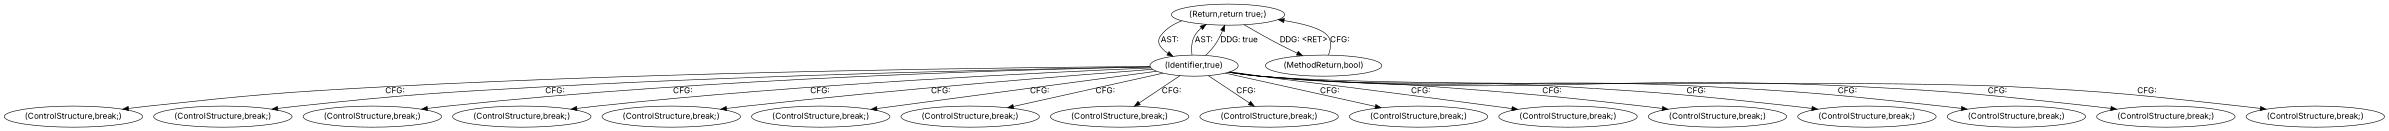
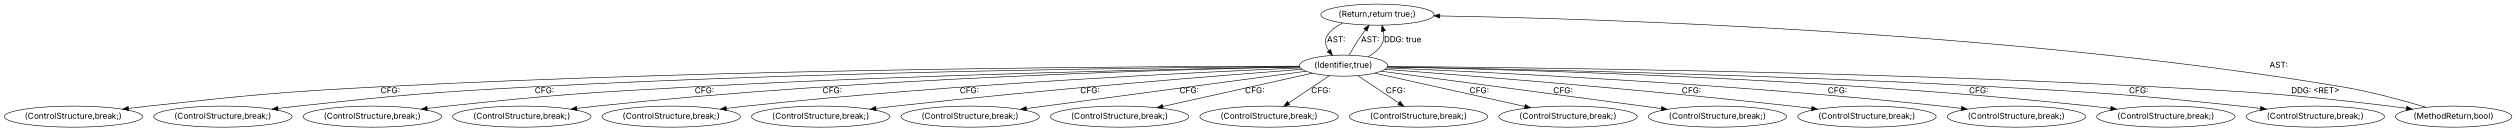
edge "(Return,return true;)" -> "(MethodReturn,bool)": now "(Identifier,true)" -> "(MethodReturn,bool)"
edge "(MethodReturn,bool)" -> "(Return,return true;)": label "CFG: " -> "AST: "
